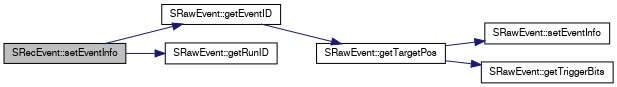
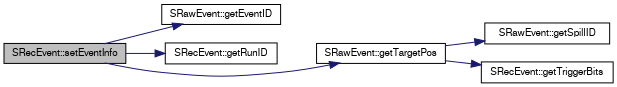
edge "SRawEvent::getEventID" -> "SRawEvent::getTargetPos": now "SRecEvent::setEventInfo" -> "SRawEvent::getTargetPos"
node "SRawEvent::setEventInfo": label "SRawEvent::setEventInfo" -> "SRawEvent::getSpillID"
node "SRawEvent::getRunID": label "SRawEvent::getRunID" -> "SRecEvent::getRunID"
node "SRawEvent::getTriggerBits": label "SRawEvent::getTriggerBits" -> "SRecEvent::getTriggerBits"
